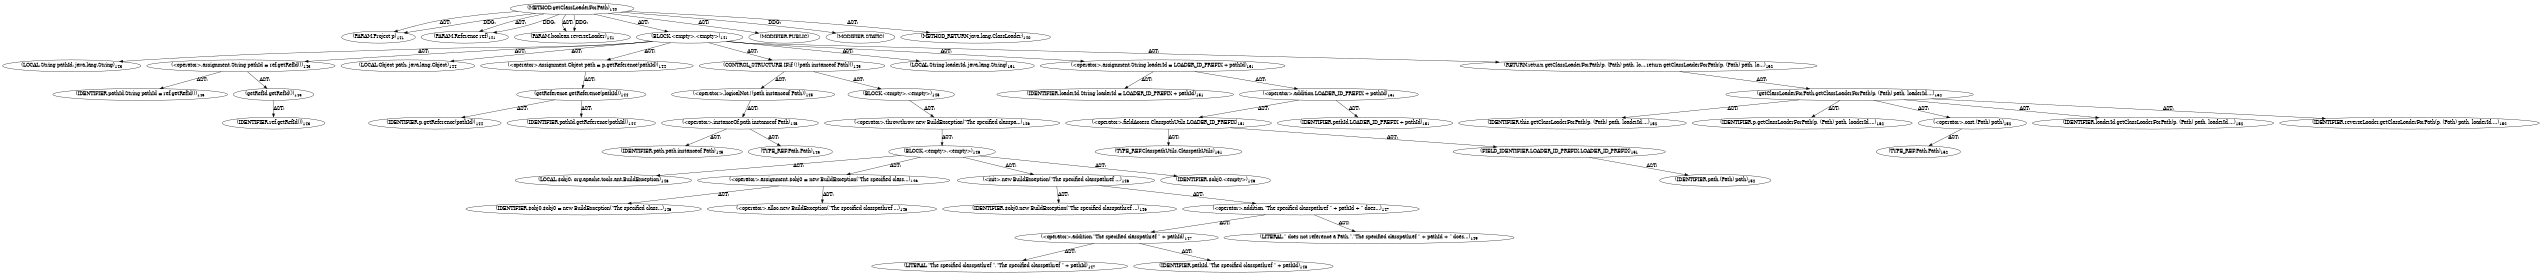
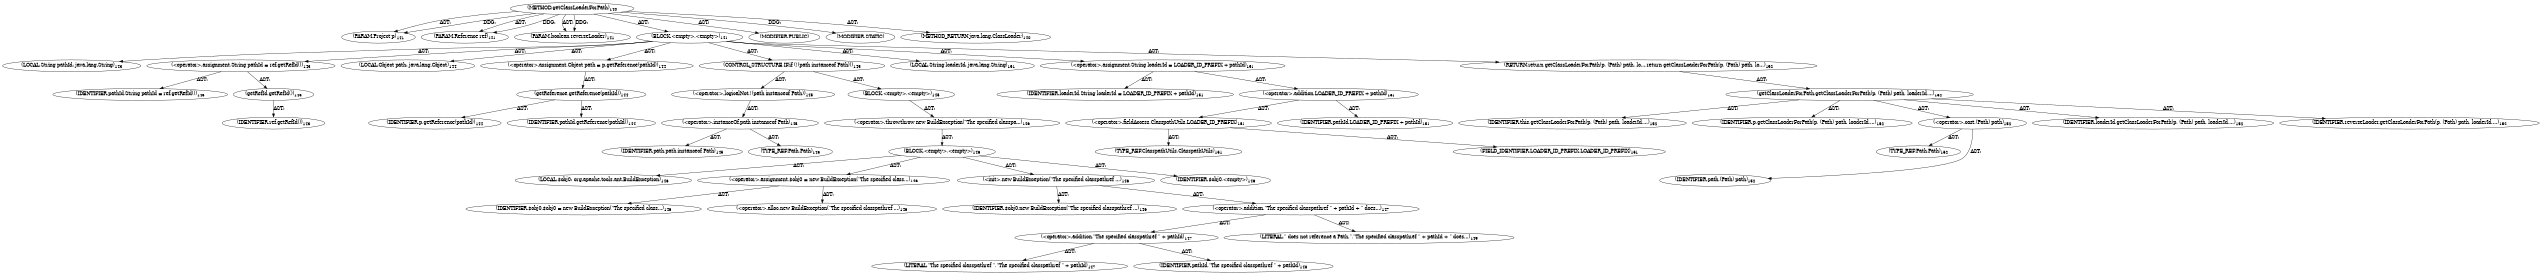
edge "(FIELD_IDENTIFIER,LOADER_ID_PREFIX,LOADER_ID_PREFIX)" -> "(IDENTIFIER,path,(Path) path)": now "(<operator>.cast,(Path) path)" -> "(IDENTIFIER,path,(Path) path)"
